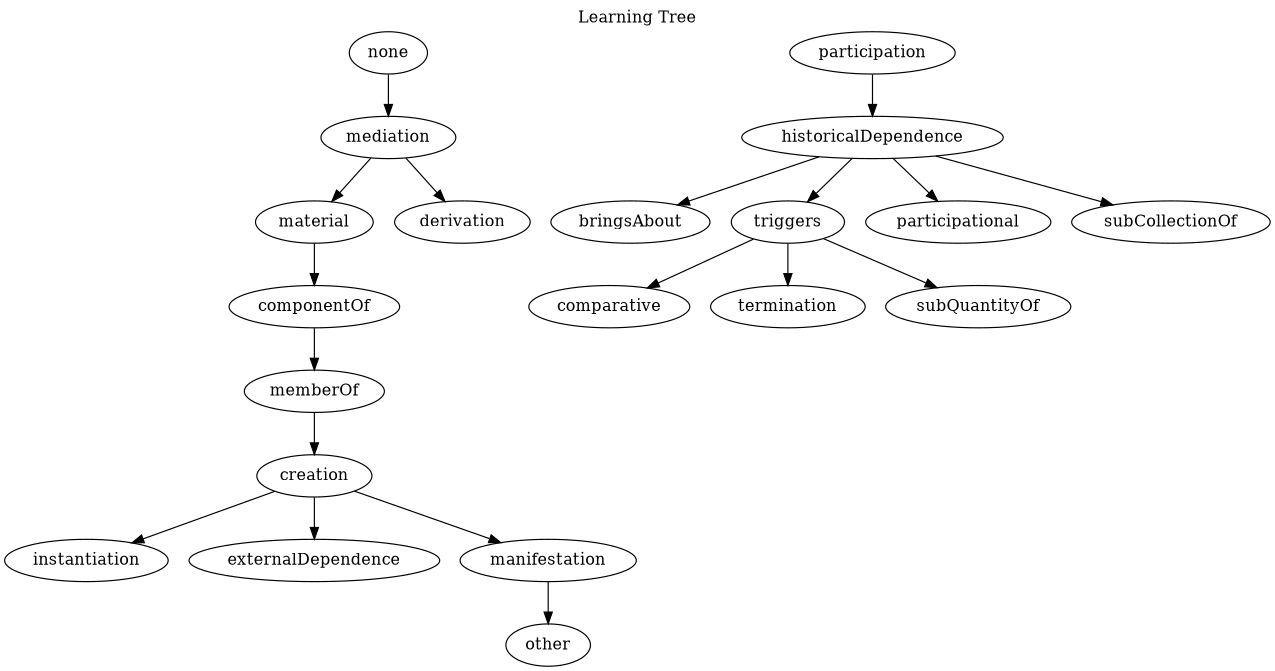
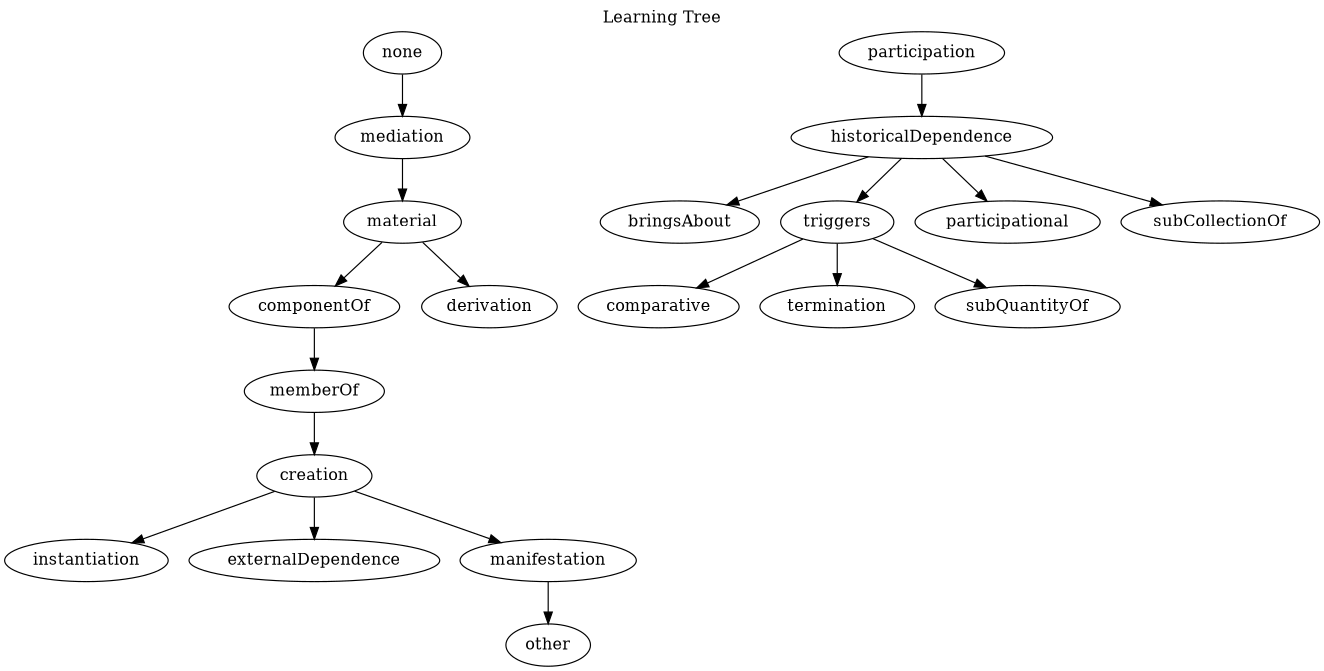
edge "mediation" -> "derivation": now "material" -> "derivation"
